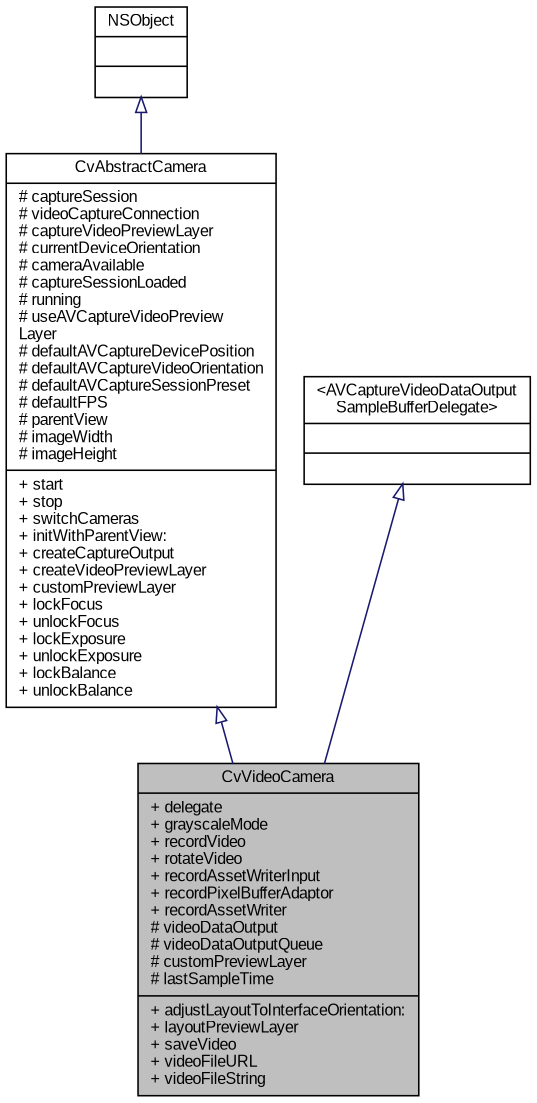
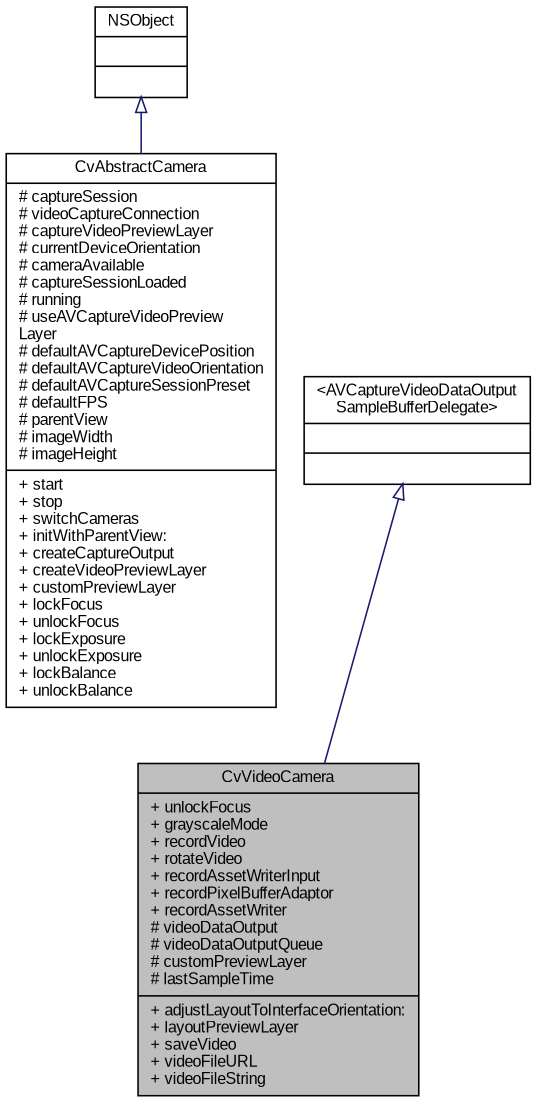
edge "CvVideoCamera" -> "CvAbstractCamera": removed
node "CvVideoCamera": text "+ delegate" -> "+ unlockFocus"
